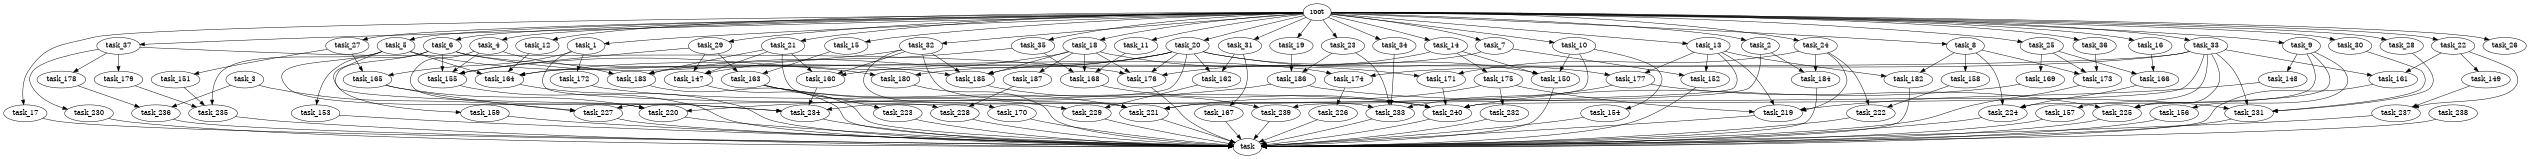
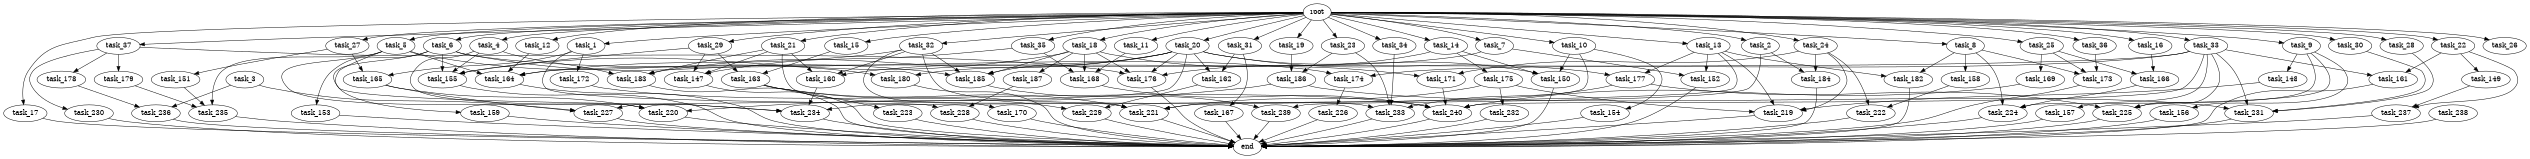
node "task": label "task" -> "end"
